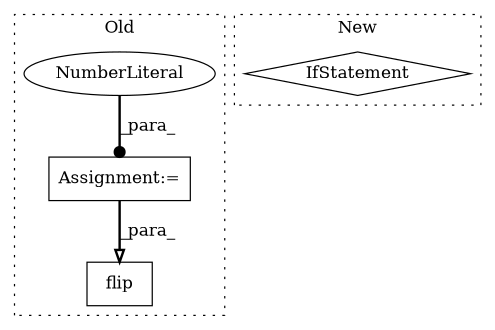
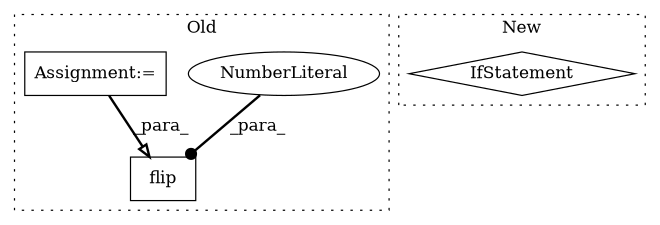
edge "NumberLiteral" -> "Assignment:=": now "NumberLiteral" -> "flip"
